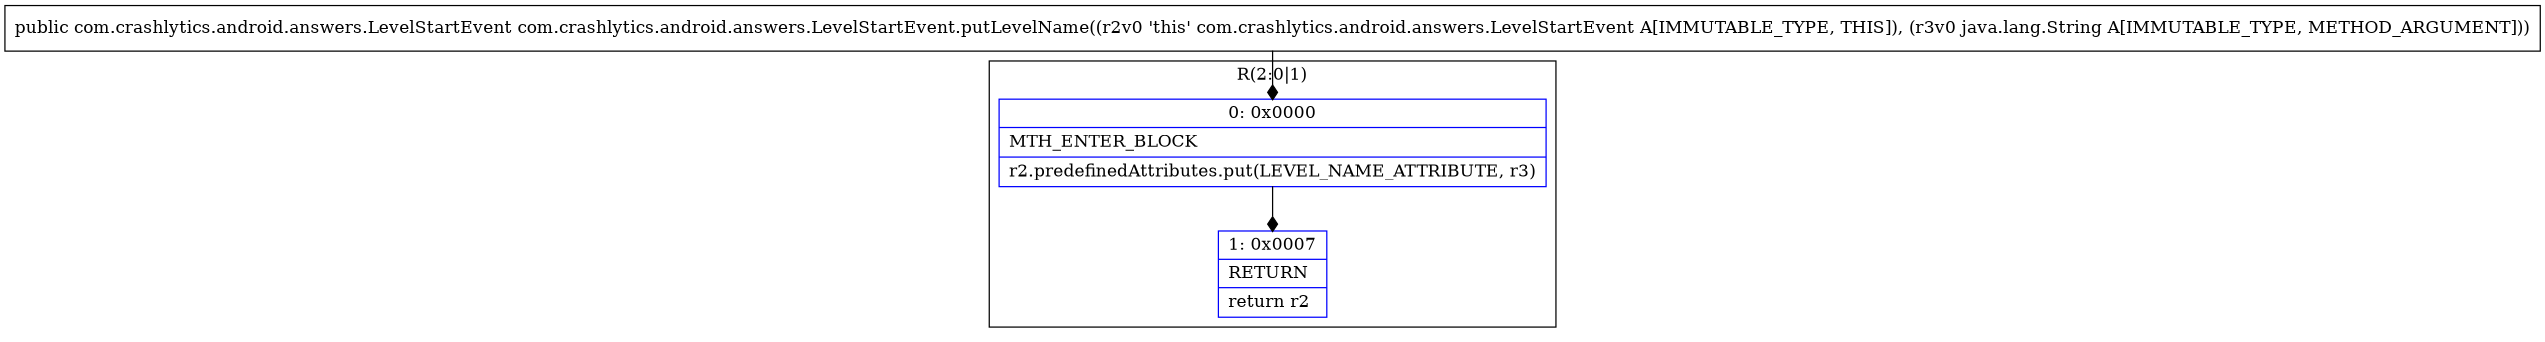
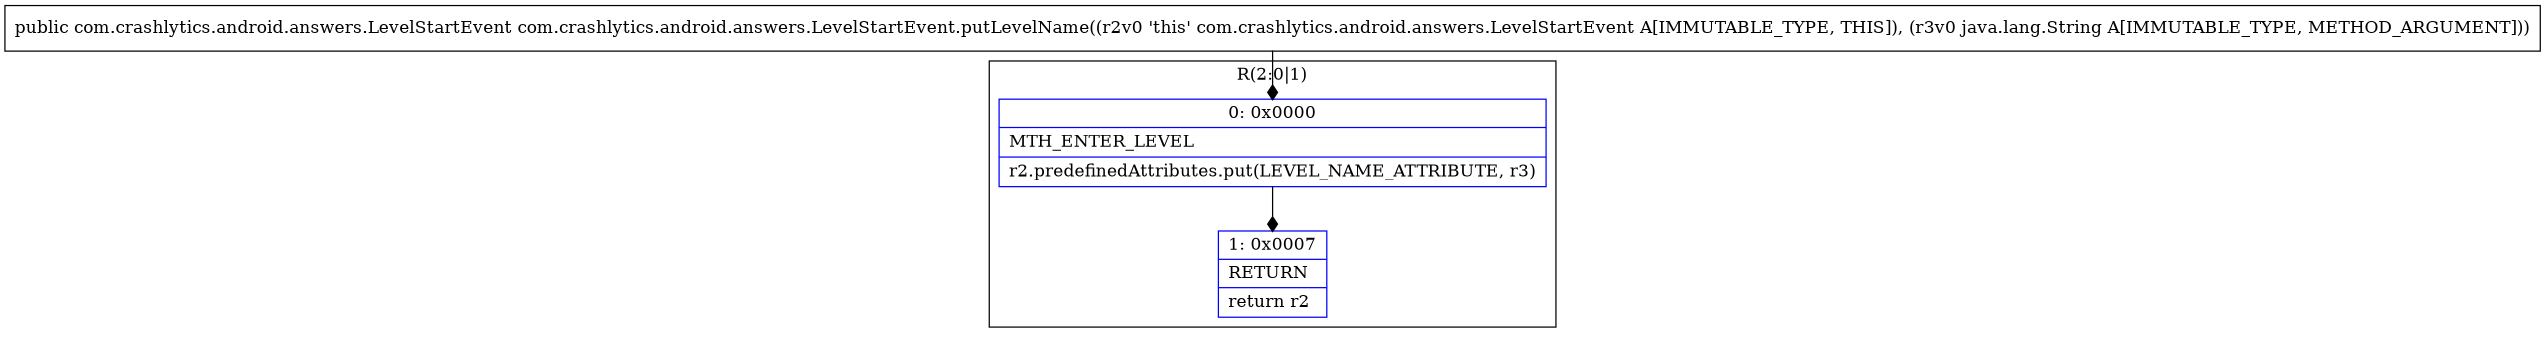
node "0: 0x0000": text "MTH_ENTER_BLOCK" -> "MTH_ENTER_LEVEL"
